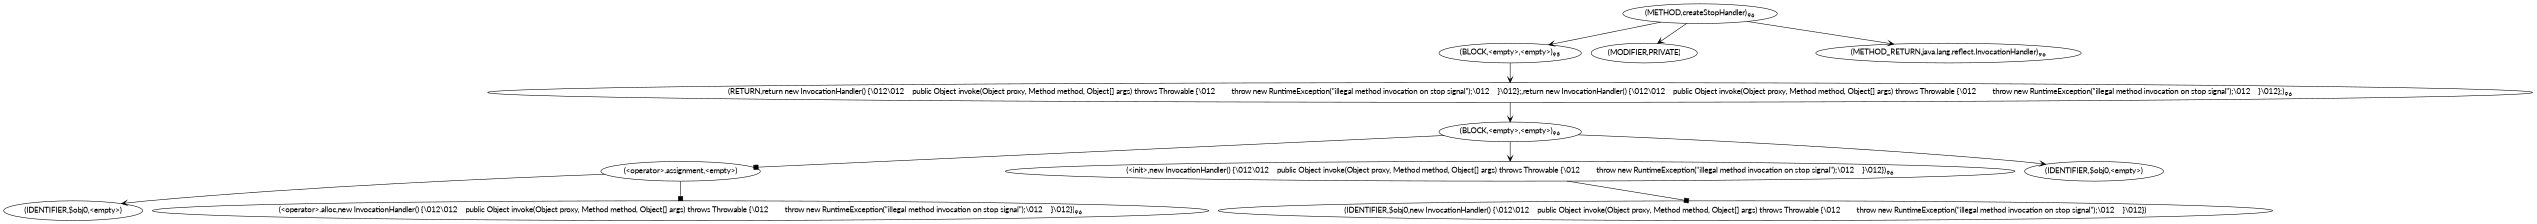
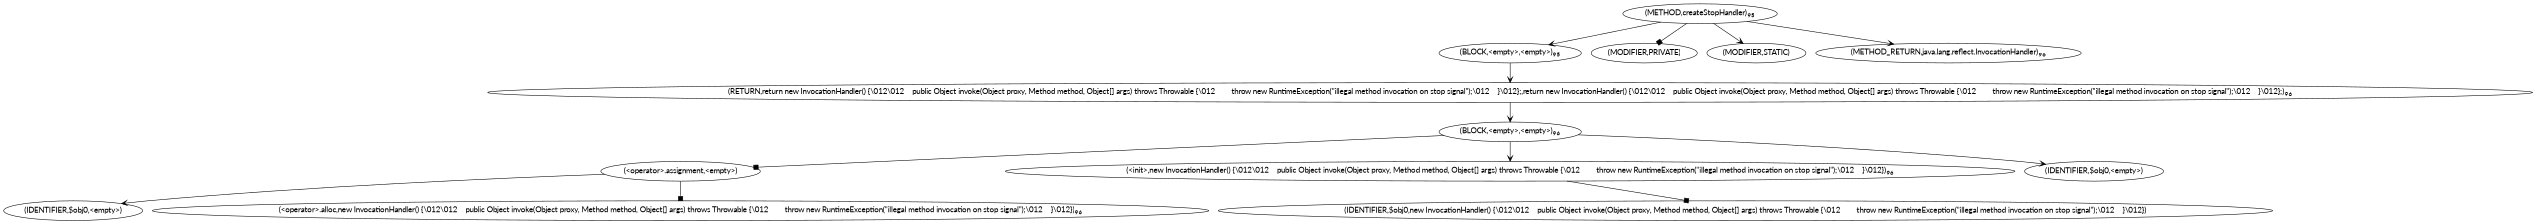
node "(METHOD,createStopHandler)": text "96" -> "95"
edge "(METHOD,createStopHandler)" -> "(MODIFIER,PRIVATE)": arrowhead vee -> box
node "(MODIFIER,STATIC)": added
